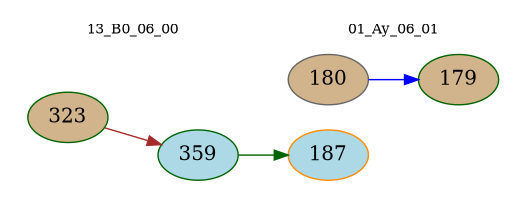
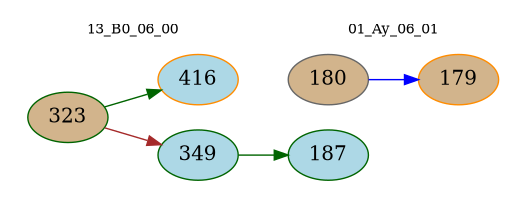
node "416": added
node "179": color darkgreen -> darkorange
node "359": label "359" -> "349"
node "187": color darkorange -> darkgreen
